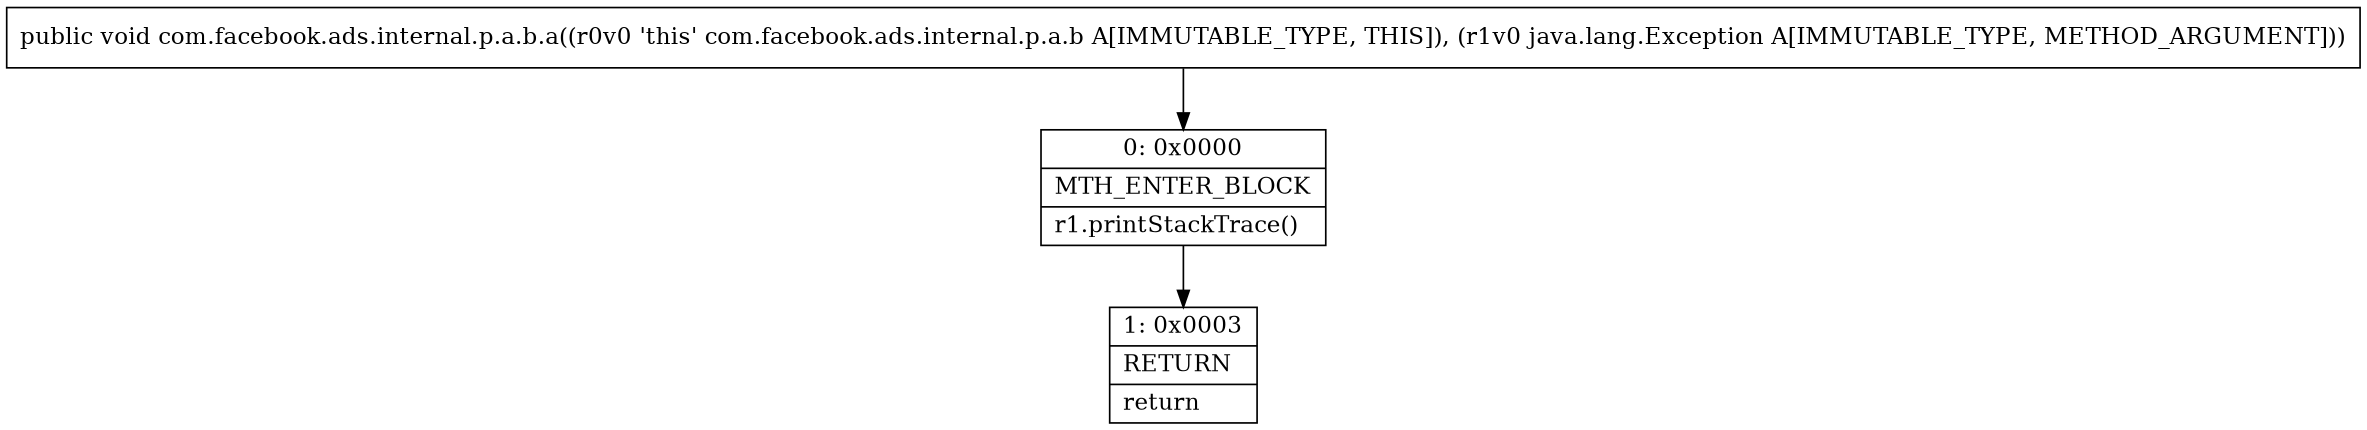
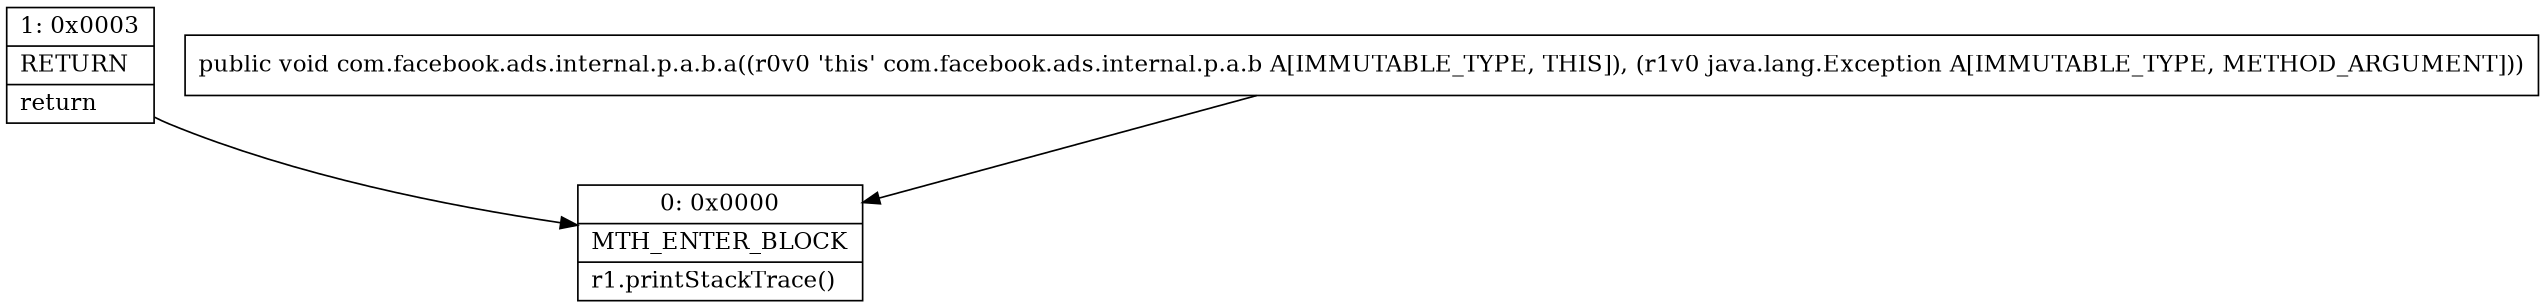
edge "0: 0x0000" -> "1: 0x0003": reversed
